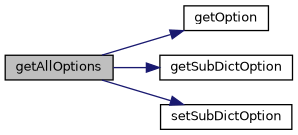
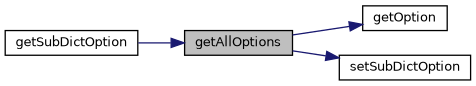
edge "getAllOptions" -> "getSubDictOption": reversed
